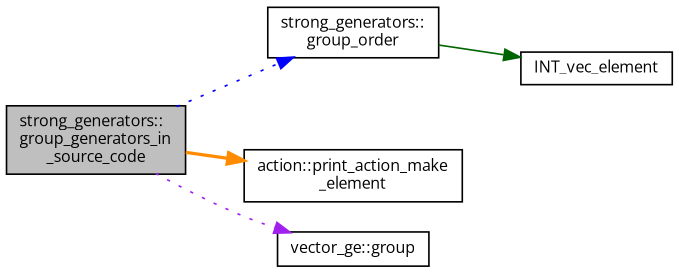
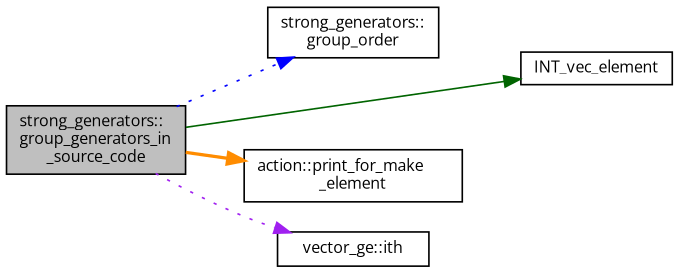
edge "strong_generators:: group_order" -> "INT_vec_element": now "strong_generators:: group_generators_in _source_code" -> "INT_vec_element"
node "action::print_action_make _element": label "action::print_action_make _element" -> "action::print_for_make _element"
node "vector_ge::group": label "vector_ge::group" -> "vector_ge::ith"
